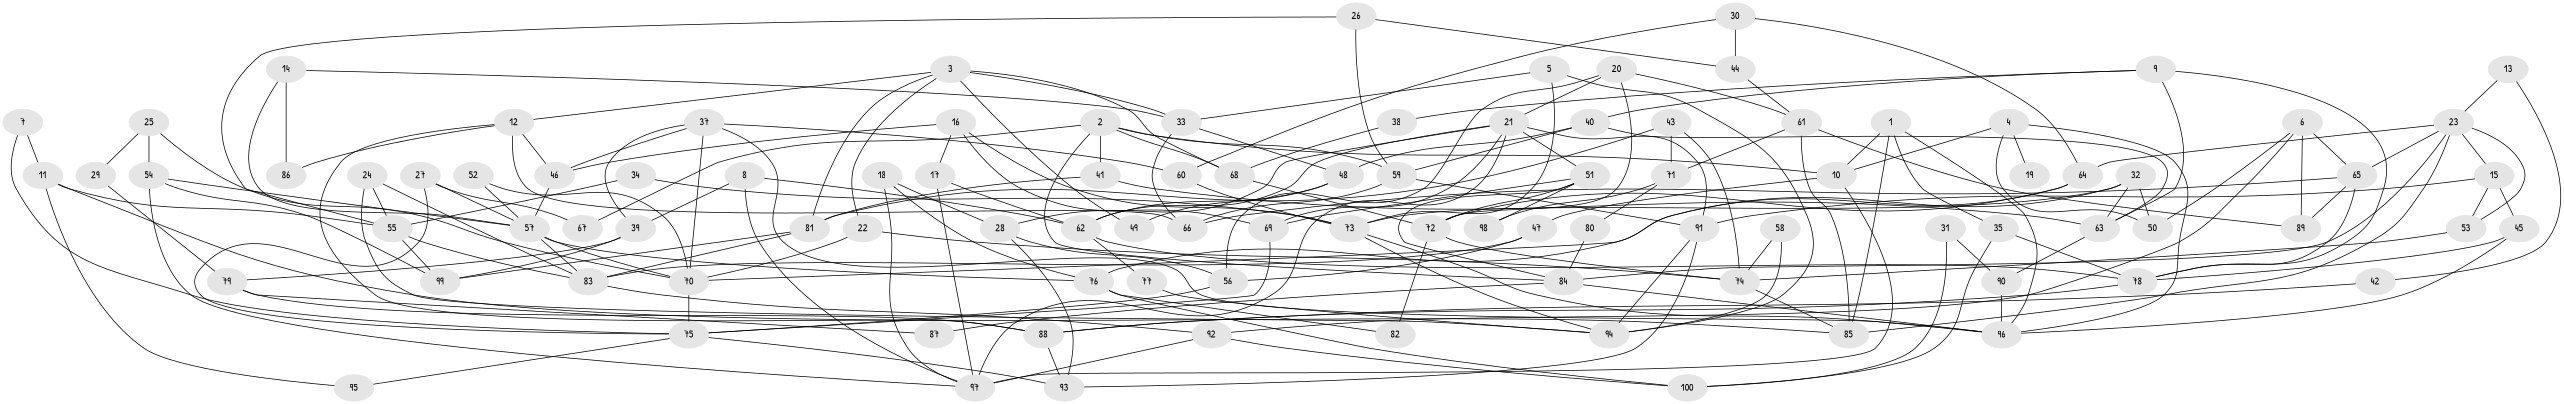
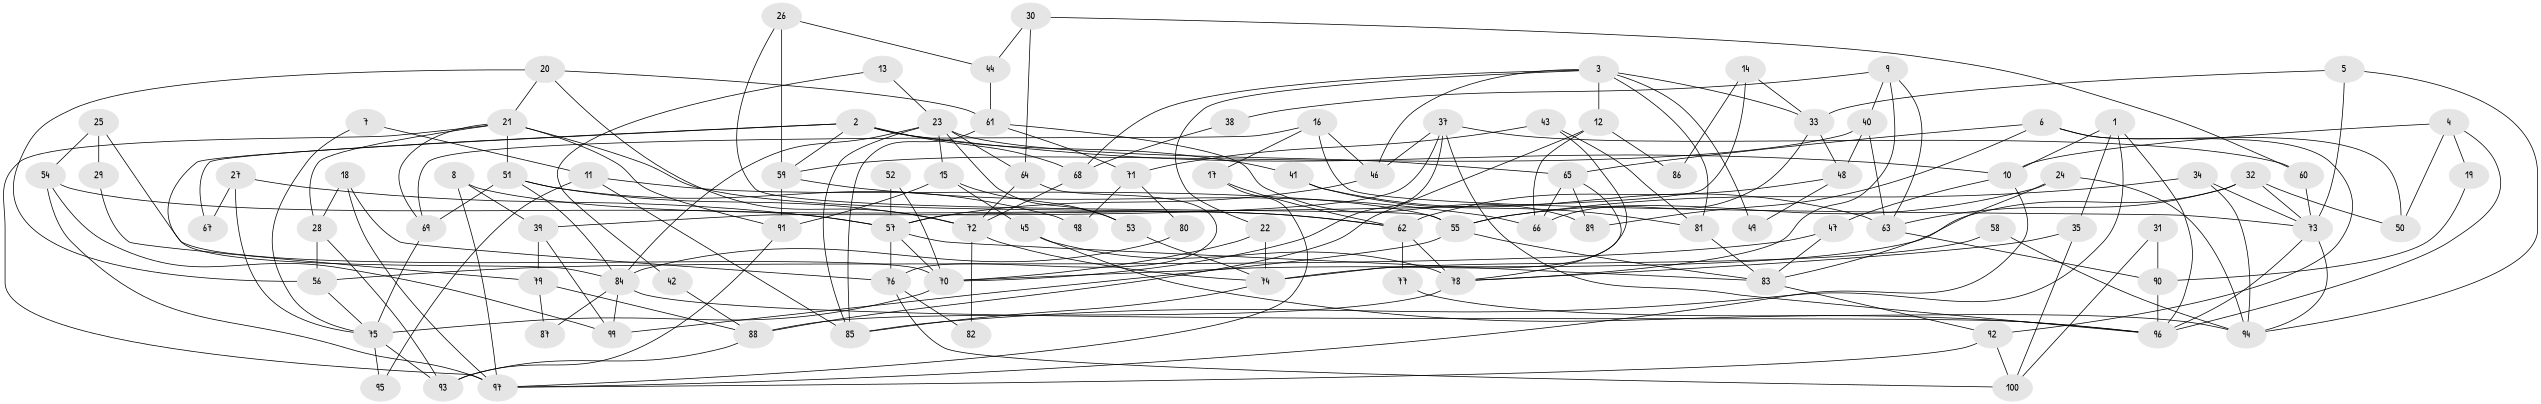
edge "12" -- "46": now "3" -- "46"
edge "81" -- "99": now "84" -- "99"
edge "19" -- "90": added
edge "91" -- "94": now "34" -- "94"
